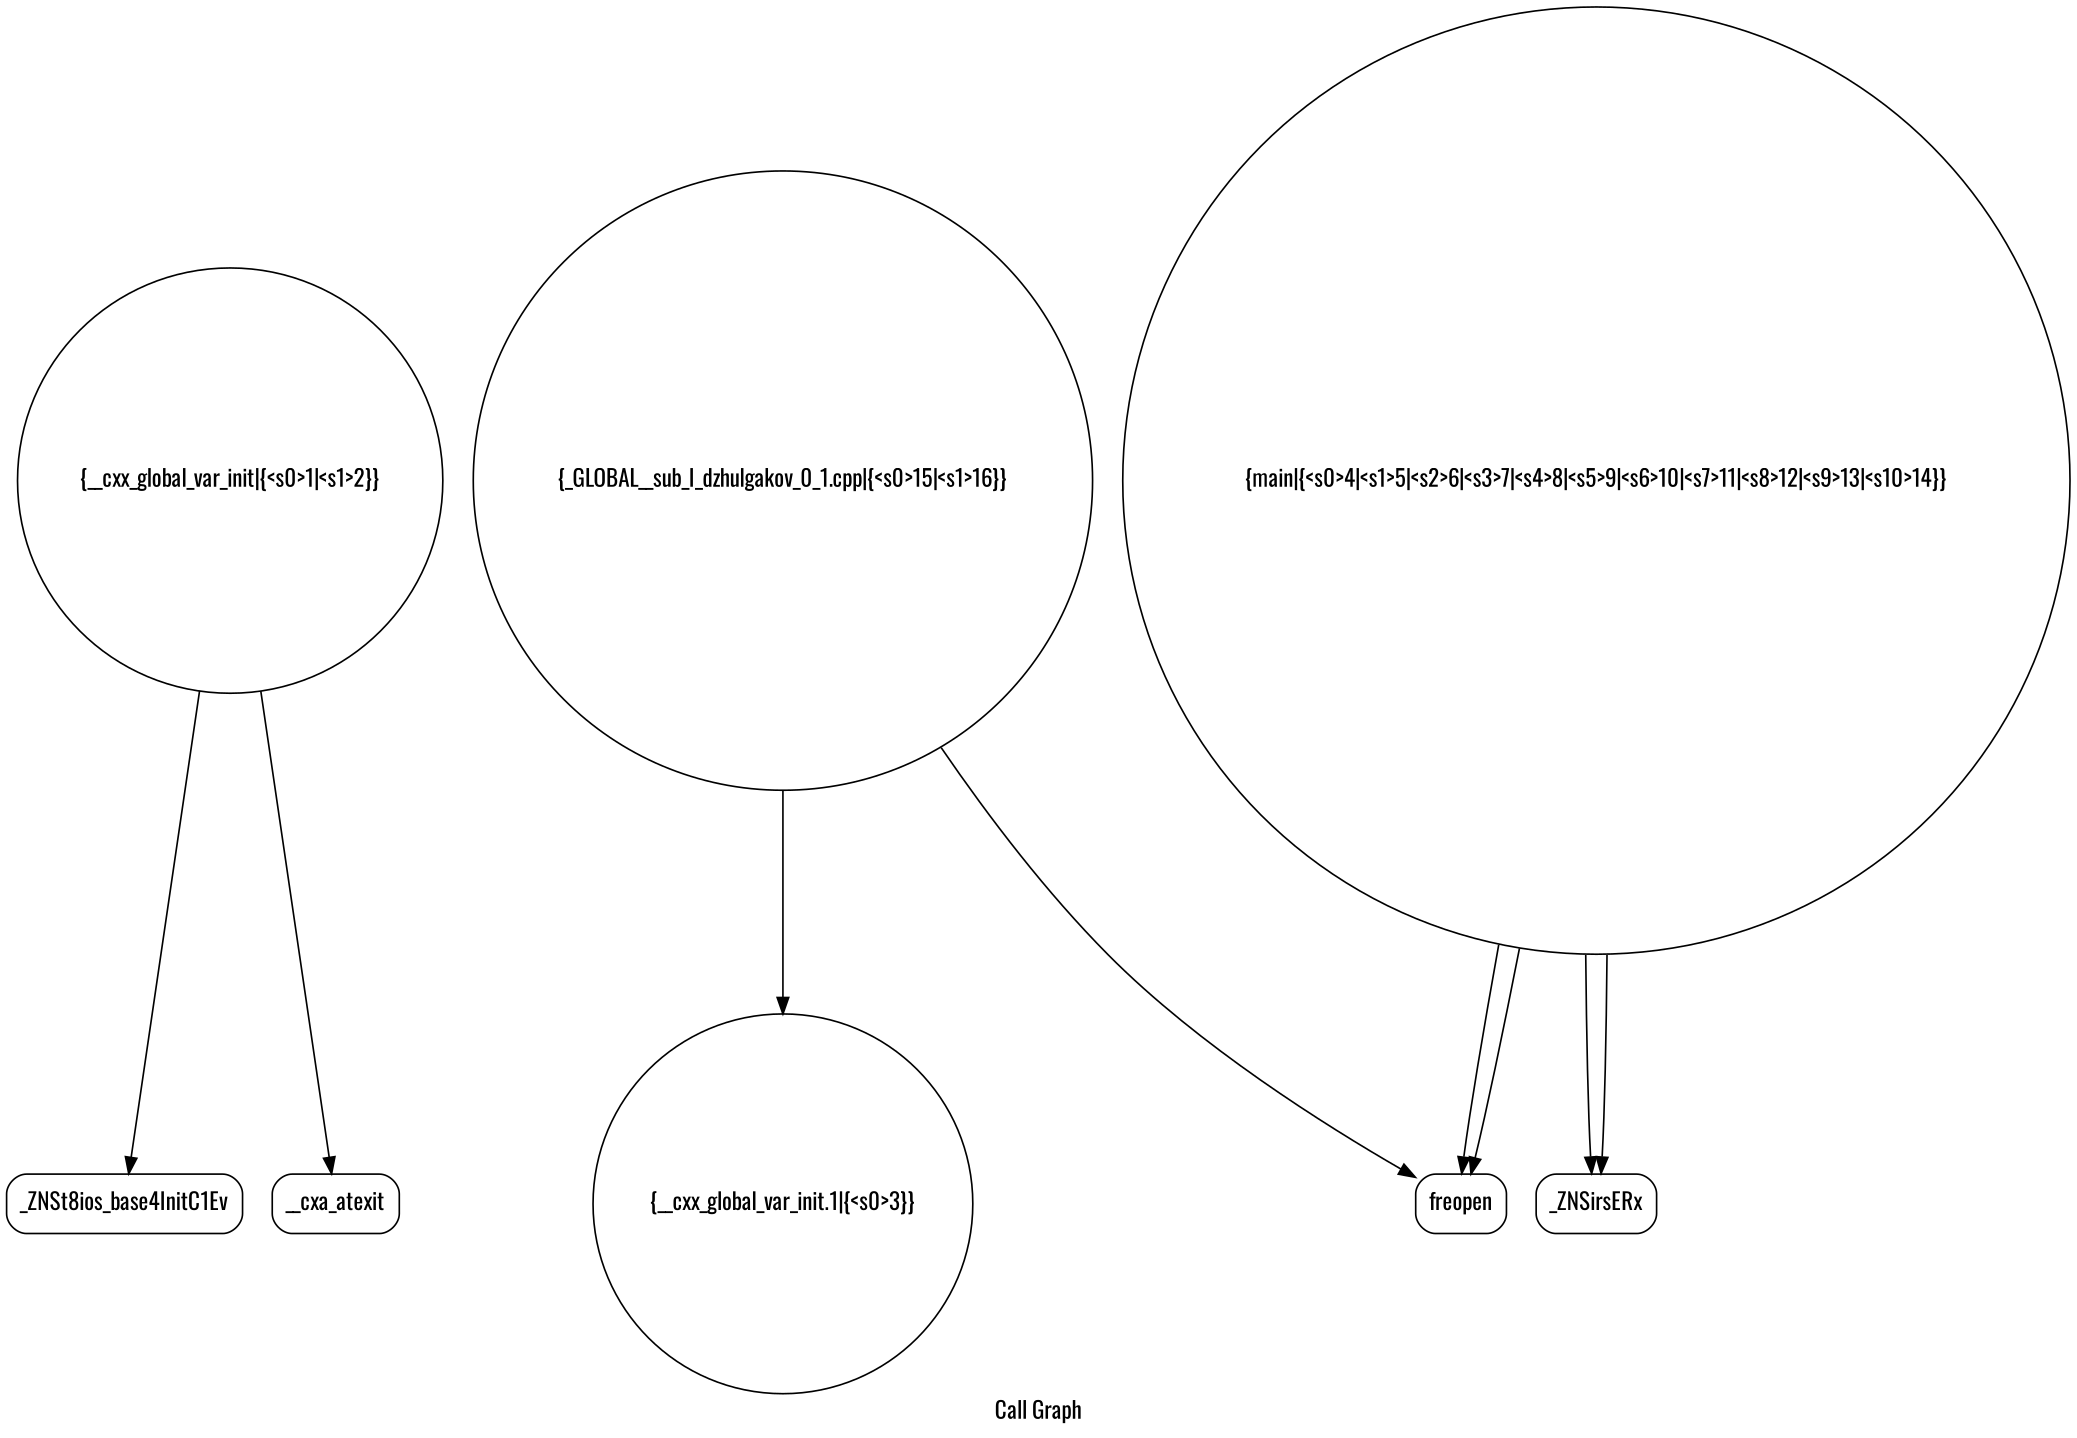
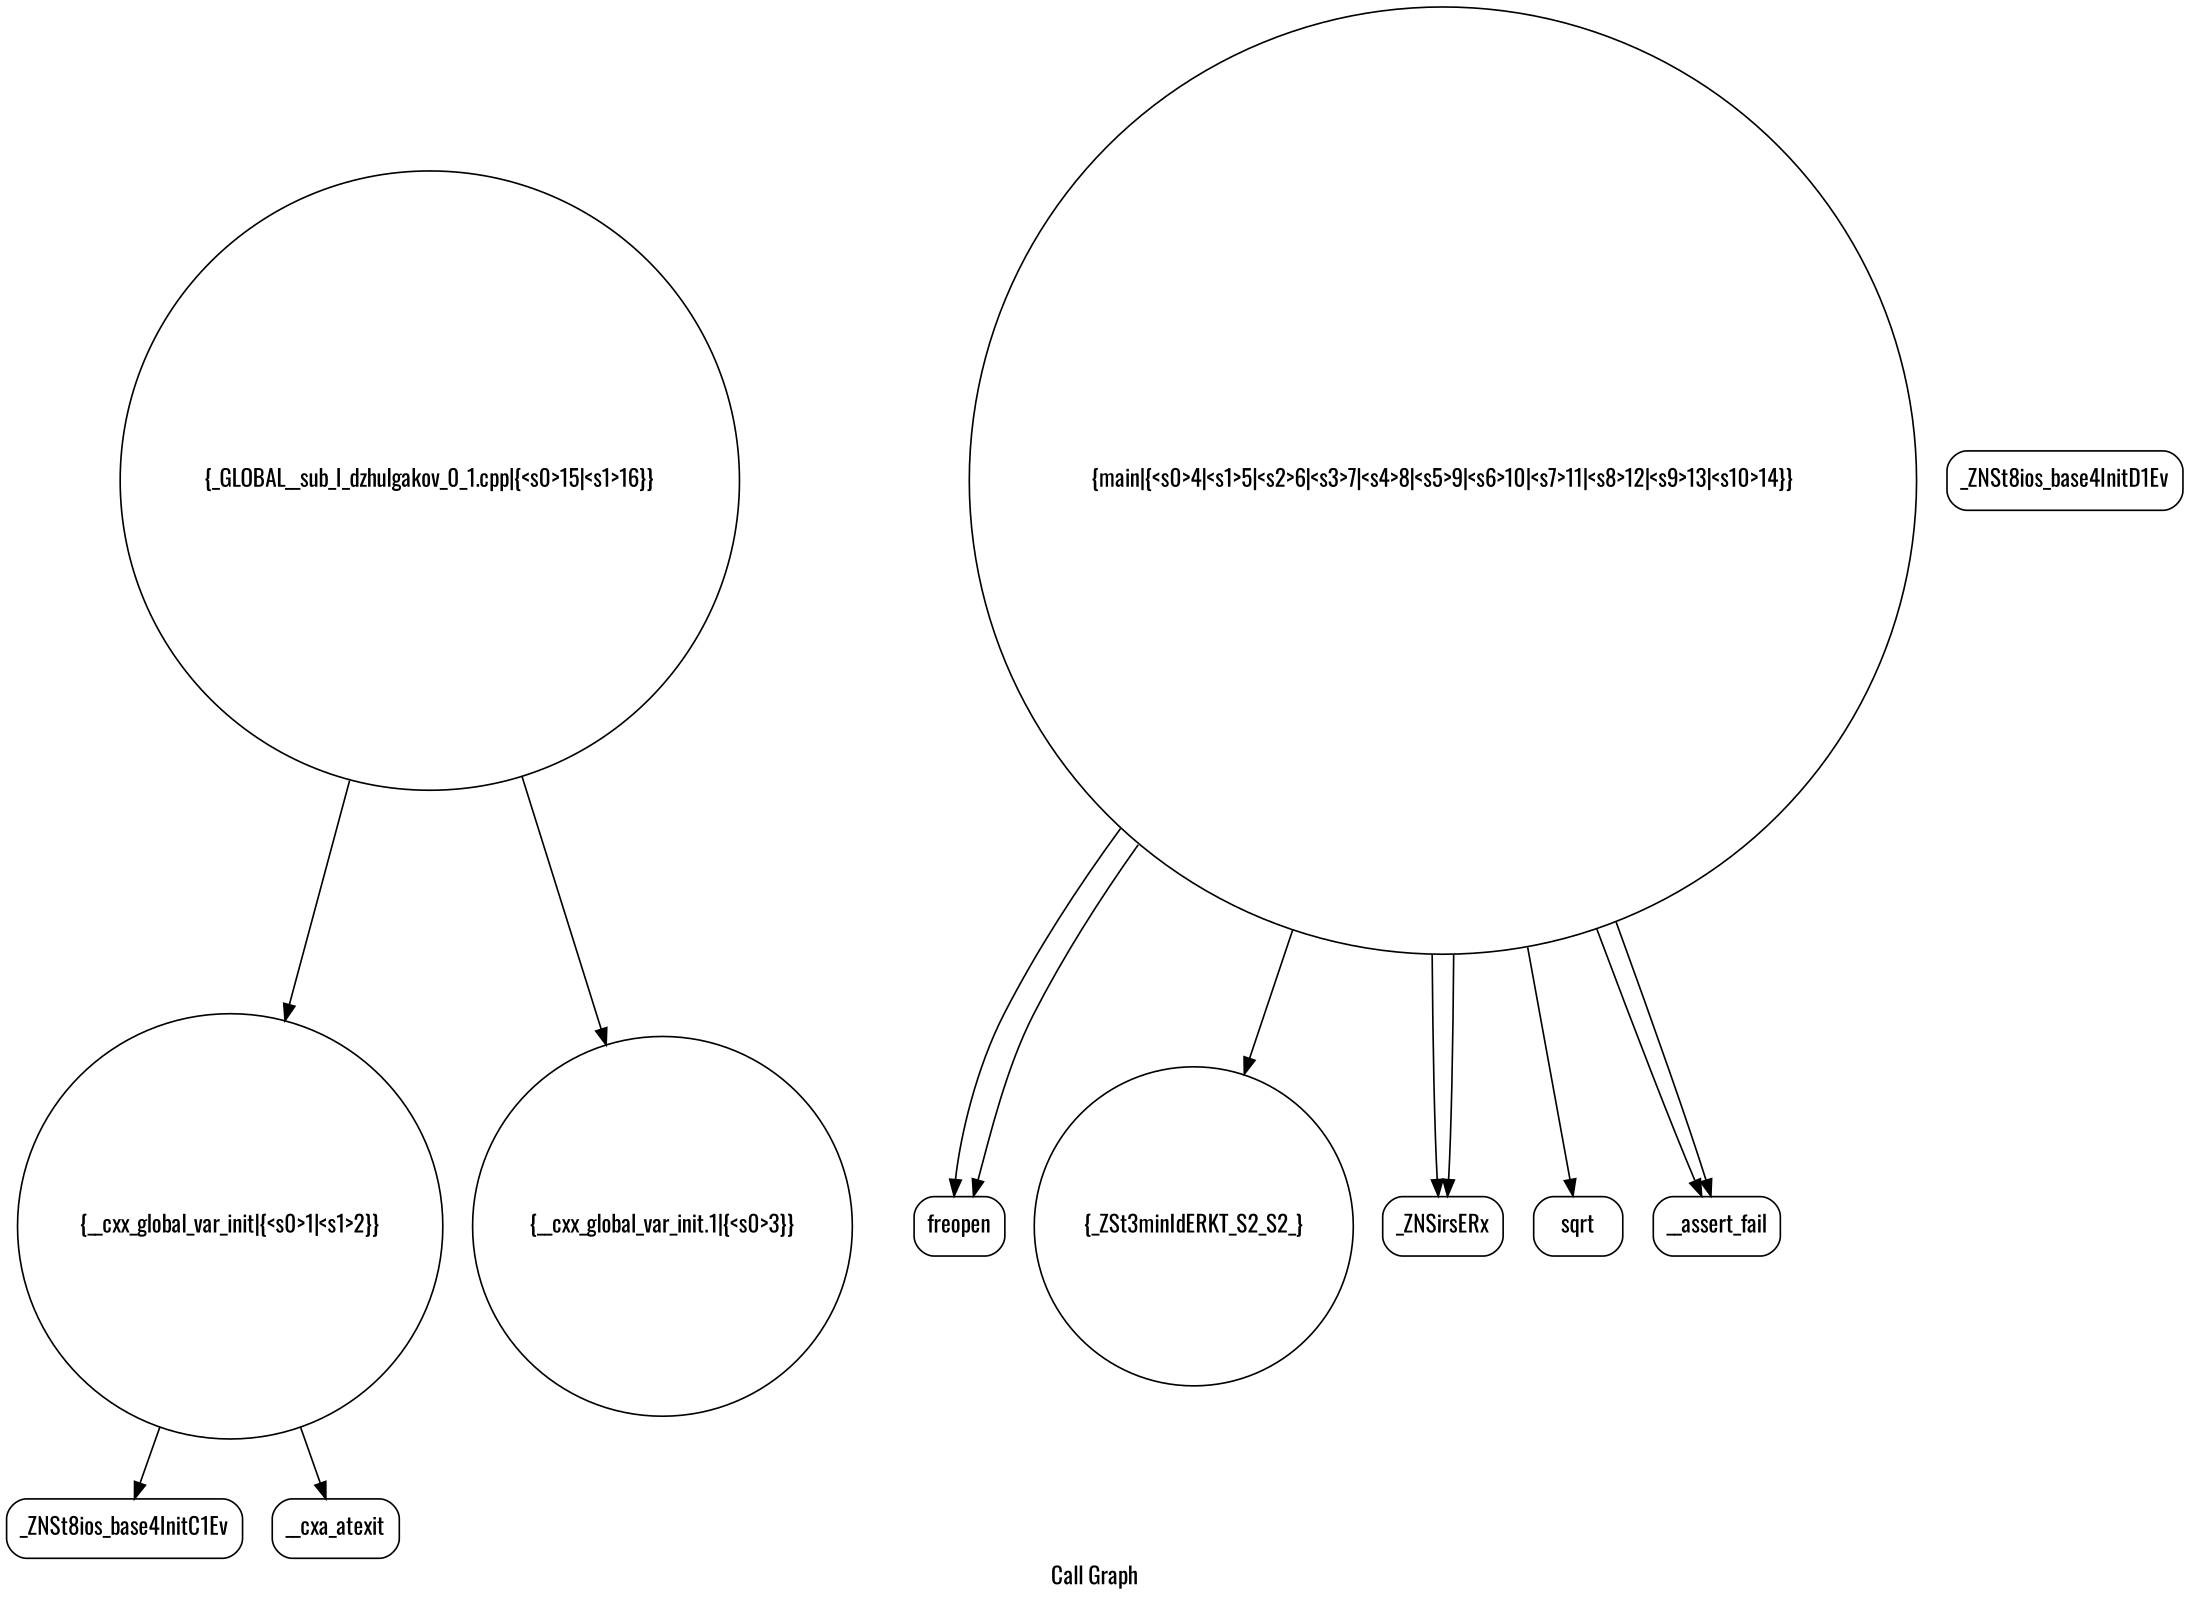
node "_ZNSt8ios_base4InitD1Ev": added
edge "{_GLOBAL__sub_I_dzhulgakov_0_1.cpp|{<s0>15|<s1>16}}" -> "freopen": now "{_GLOBAL__sub_I_dzhulgakov_0_1.cpp|{<s0>15|<s1>16}}" -> "{__cxx_global_var_init|{<s0>1|<s1>2}}"
node "{_ZSt3minIdERKT_S2_S2_}": added
node "sqrt": added
node "__assert_fail": added
